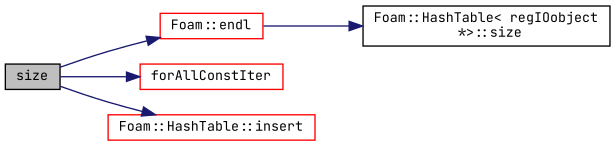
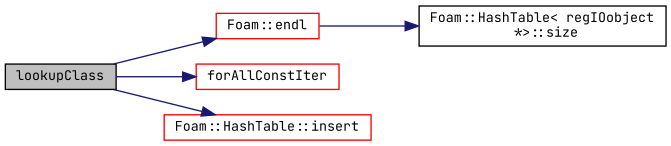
node "size": label "size" -> "lookupClass"
